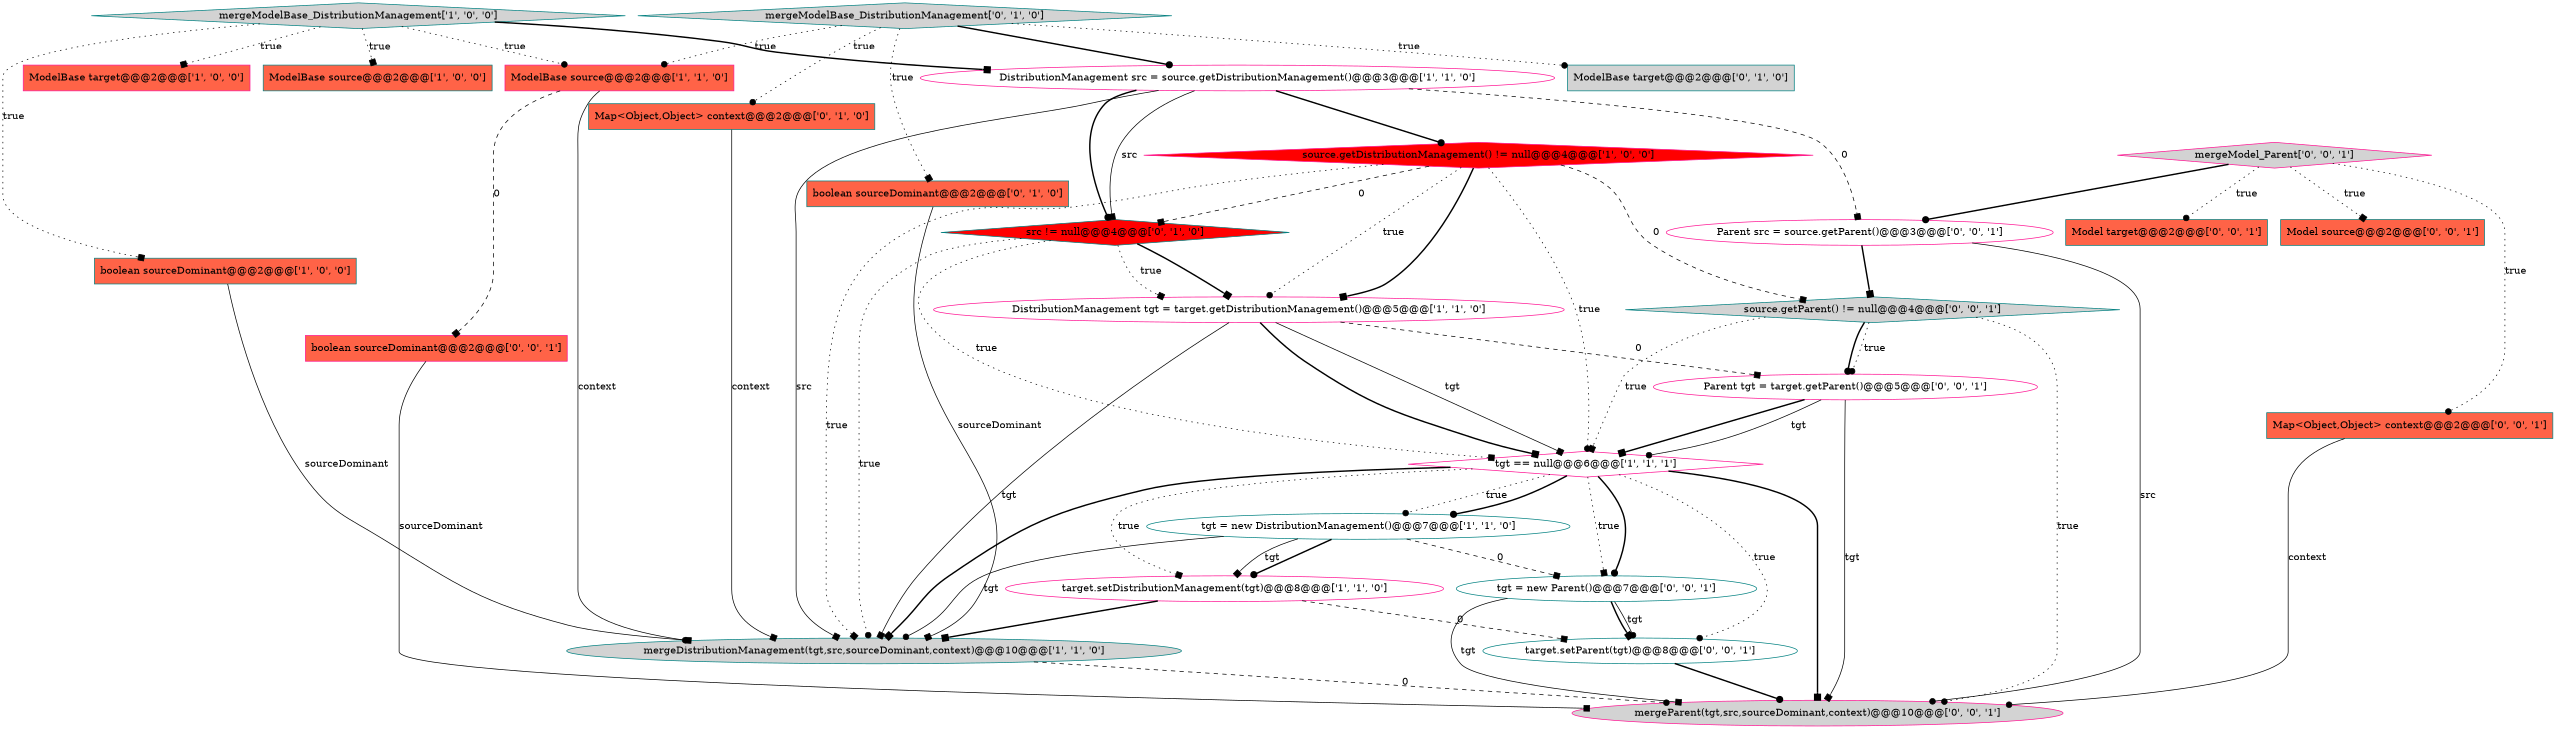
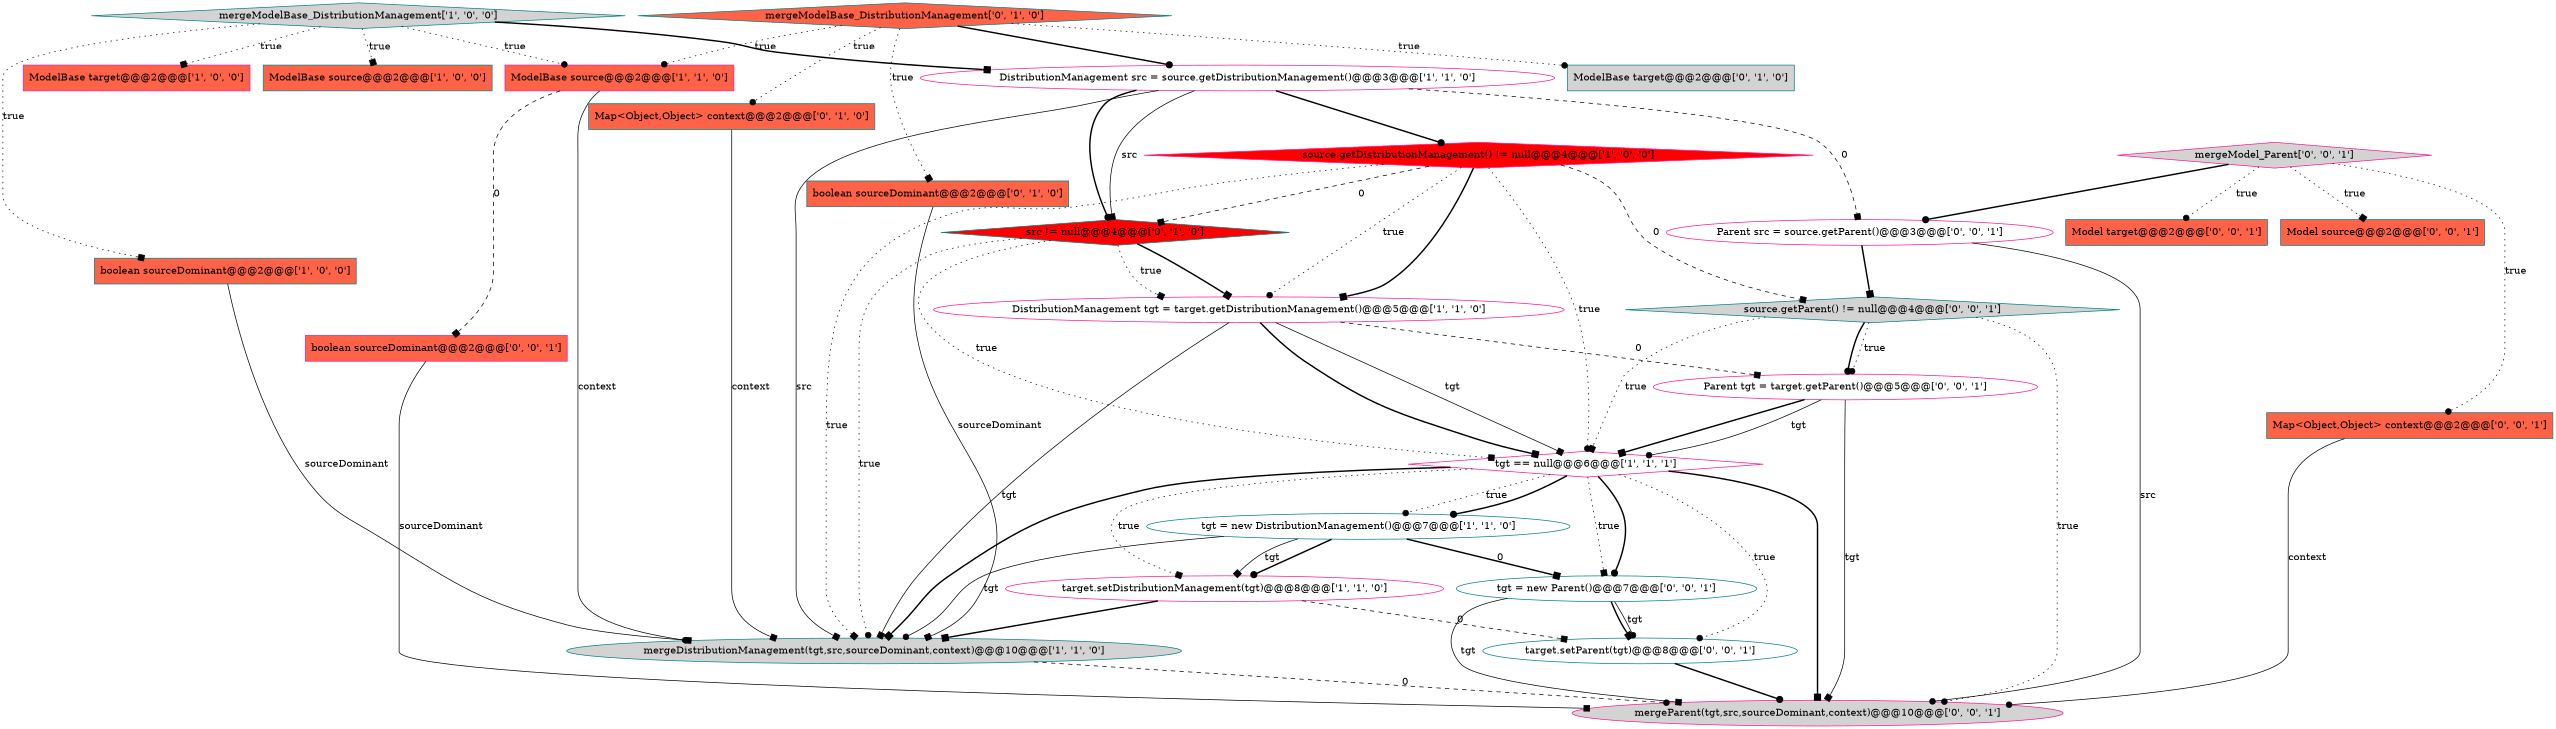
node "mergeModelBase_DistributionManagement['0', '1', '0']": fillcolor lightgray -> tomato
edge "tgt = new DistributionManagement()@@@7@@@['1', '1', '0']" -> "tgt = new Parent()@@@7@@@['0', '0', '1']": style dashed -> bold
